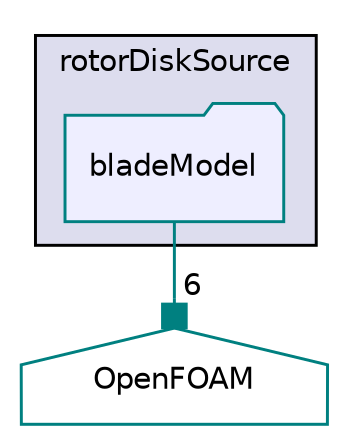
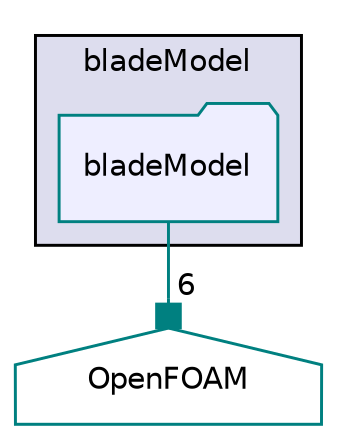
cluster "rotorDiskSource": label "rotorDiskSource" -> "bladeModel"
